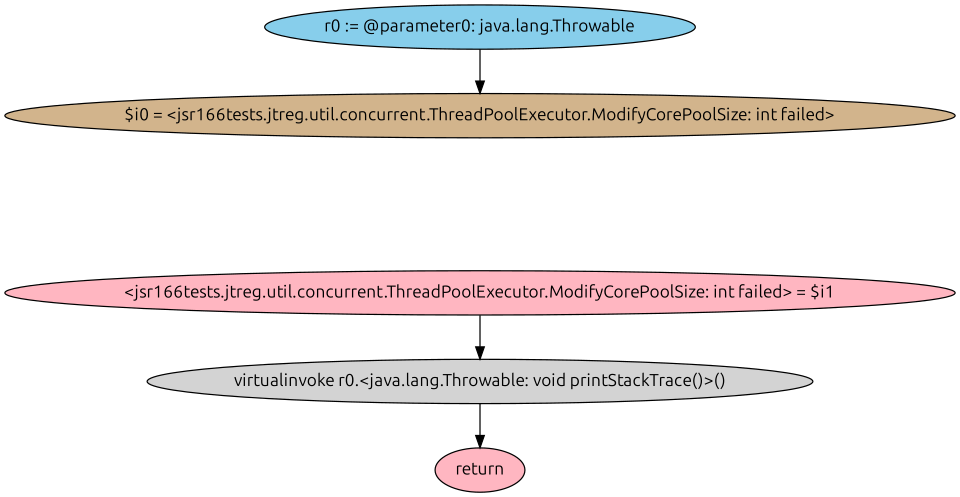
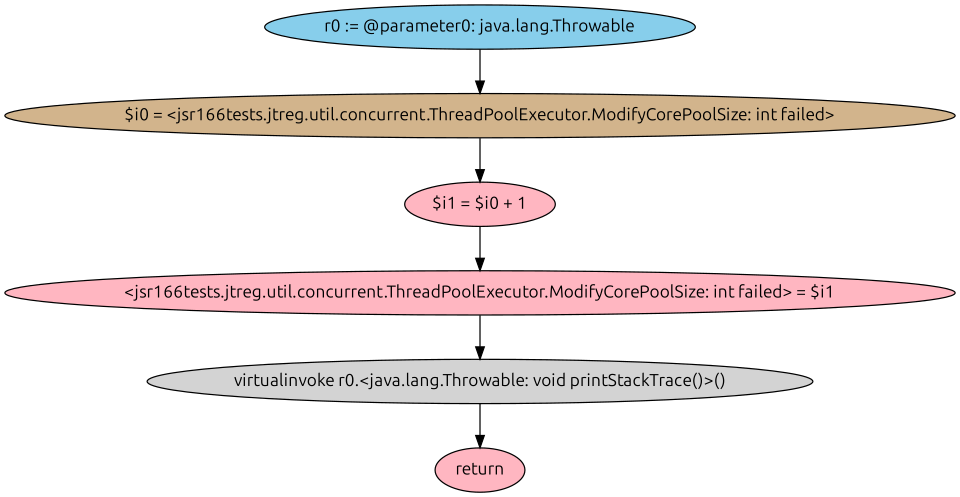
node "$i1 = $i0 + 1": added
